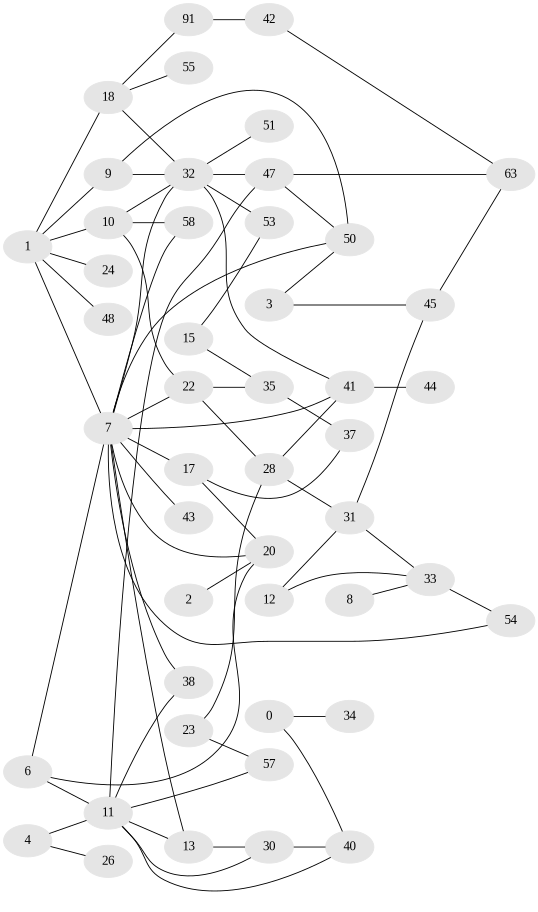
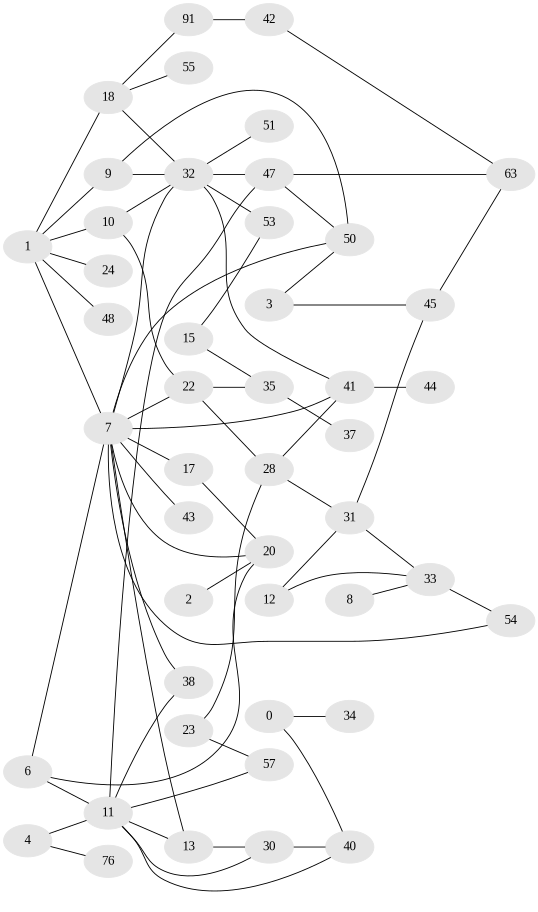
node "58": removed
edge "37" -- "17": removed
node "26": label "26" -> "76"
